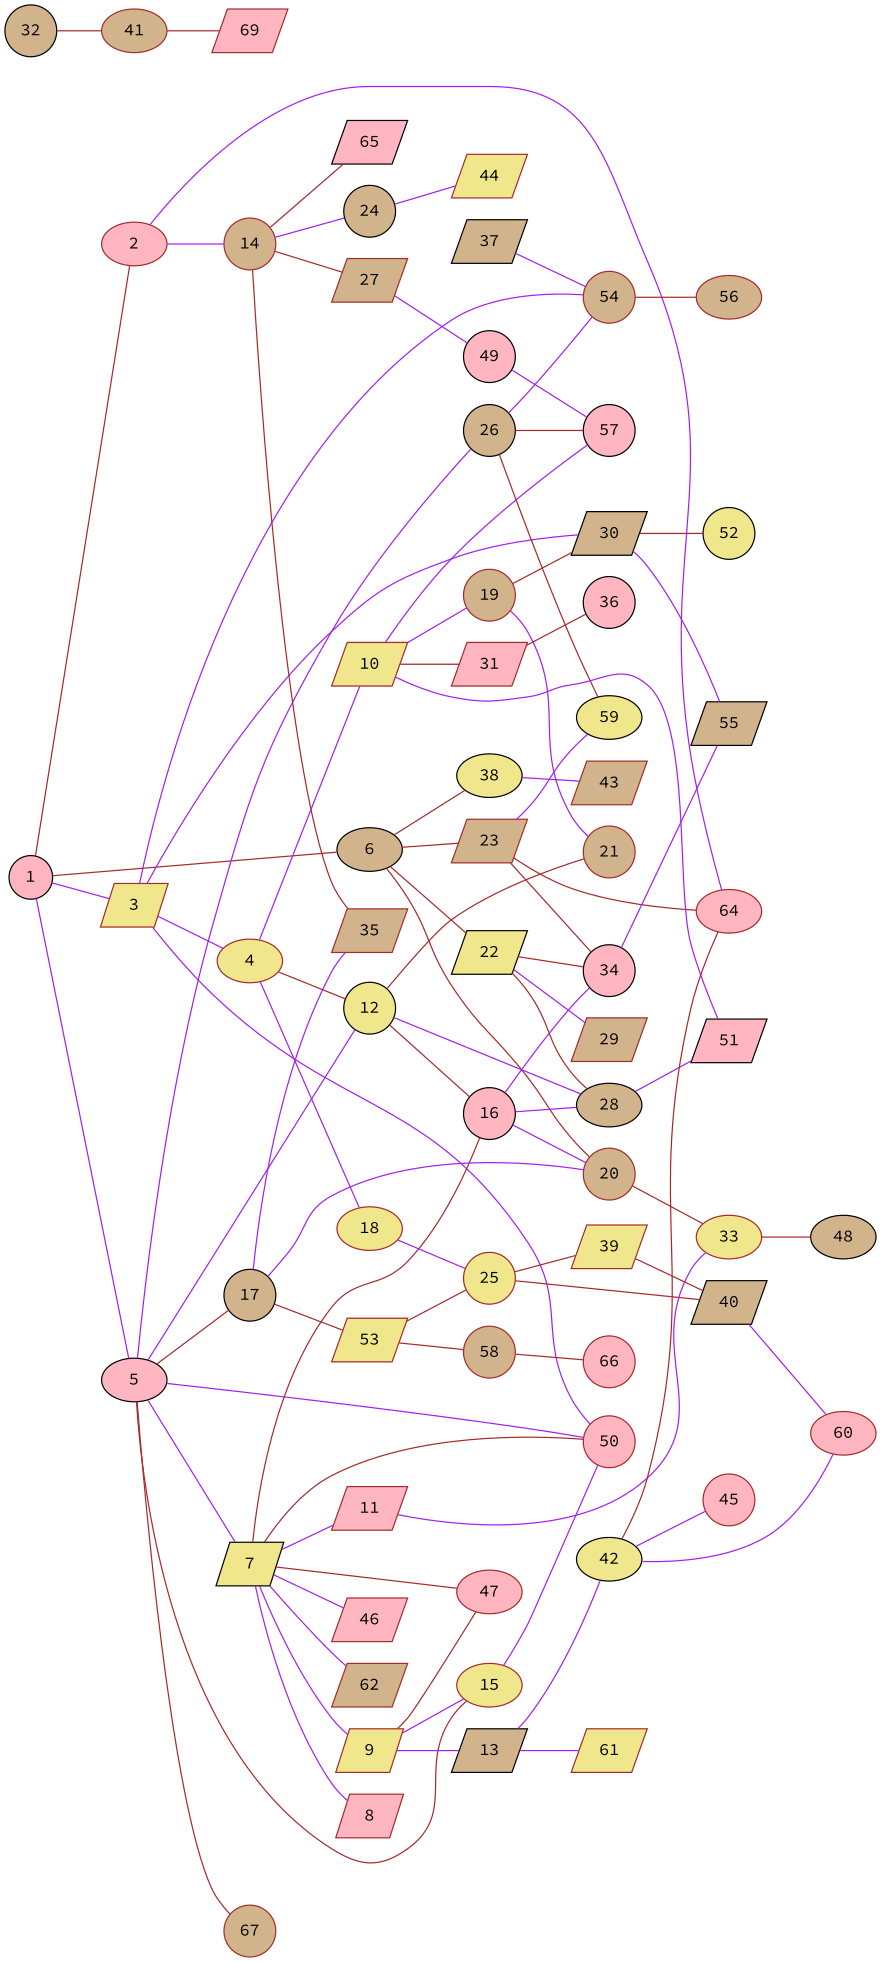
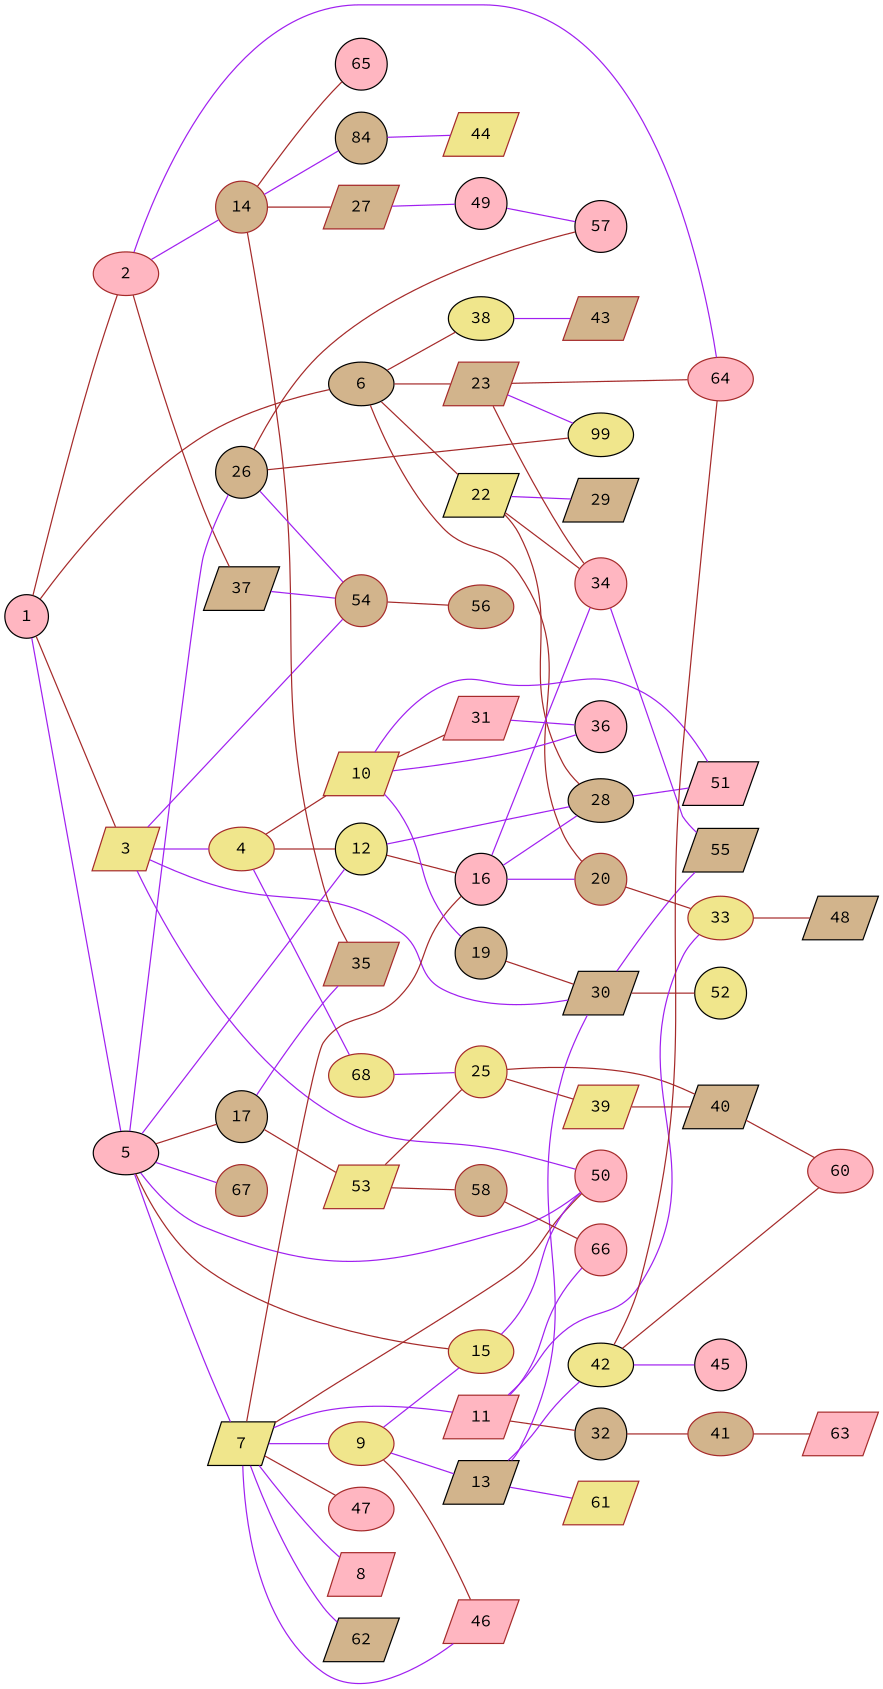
node "69": label "69" -> "63"
node "65": shape parallelogram -> circle
node "24": label "24" -> "84"
edge "2" -- "37": added
edge "57" -- "10": now "36" -- "10"
node "19": color brown -> black
edge "36" -- "31": color brown -> purple
node "59": label "59" -> "99"
edge "10" -- "4": color purple -> brown
node "21": removed
edge "1" -- "3": color purple -> brown
node "34": color black -> brown
node "29": color brown -> black
edge "20" -- "17": removed
node "18": label "18" -> "68"
node "48": shape ellipse -> parallelogram
edge "30" -- "13": added
edge "66" -- "11": added
edge "40" -- "60": color purple -> brown
edge "11" -- "32": added
node "45": color brown -> black
edge "60" -- "42": color purple -> brown
edge "5" -- "67": color brown -> purple
edge "47" -- "9": now "46" -- "9"
node "62": color brown -> black
node "9": shape parallelogram -> ellipse
